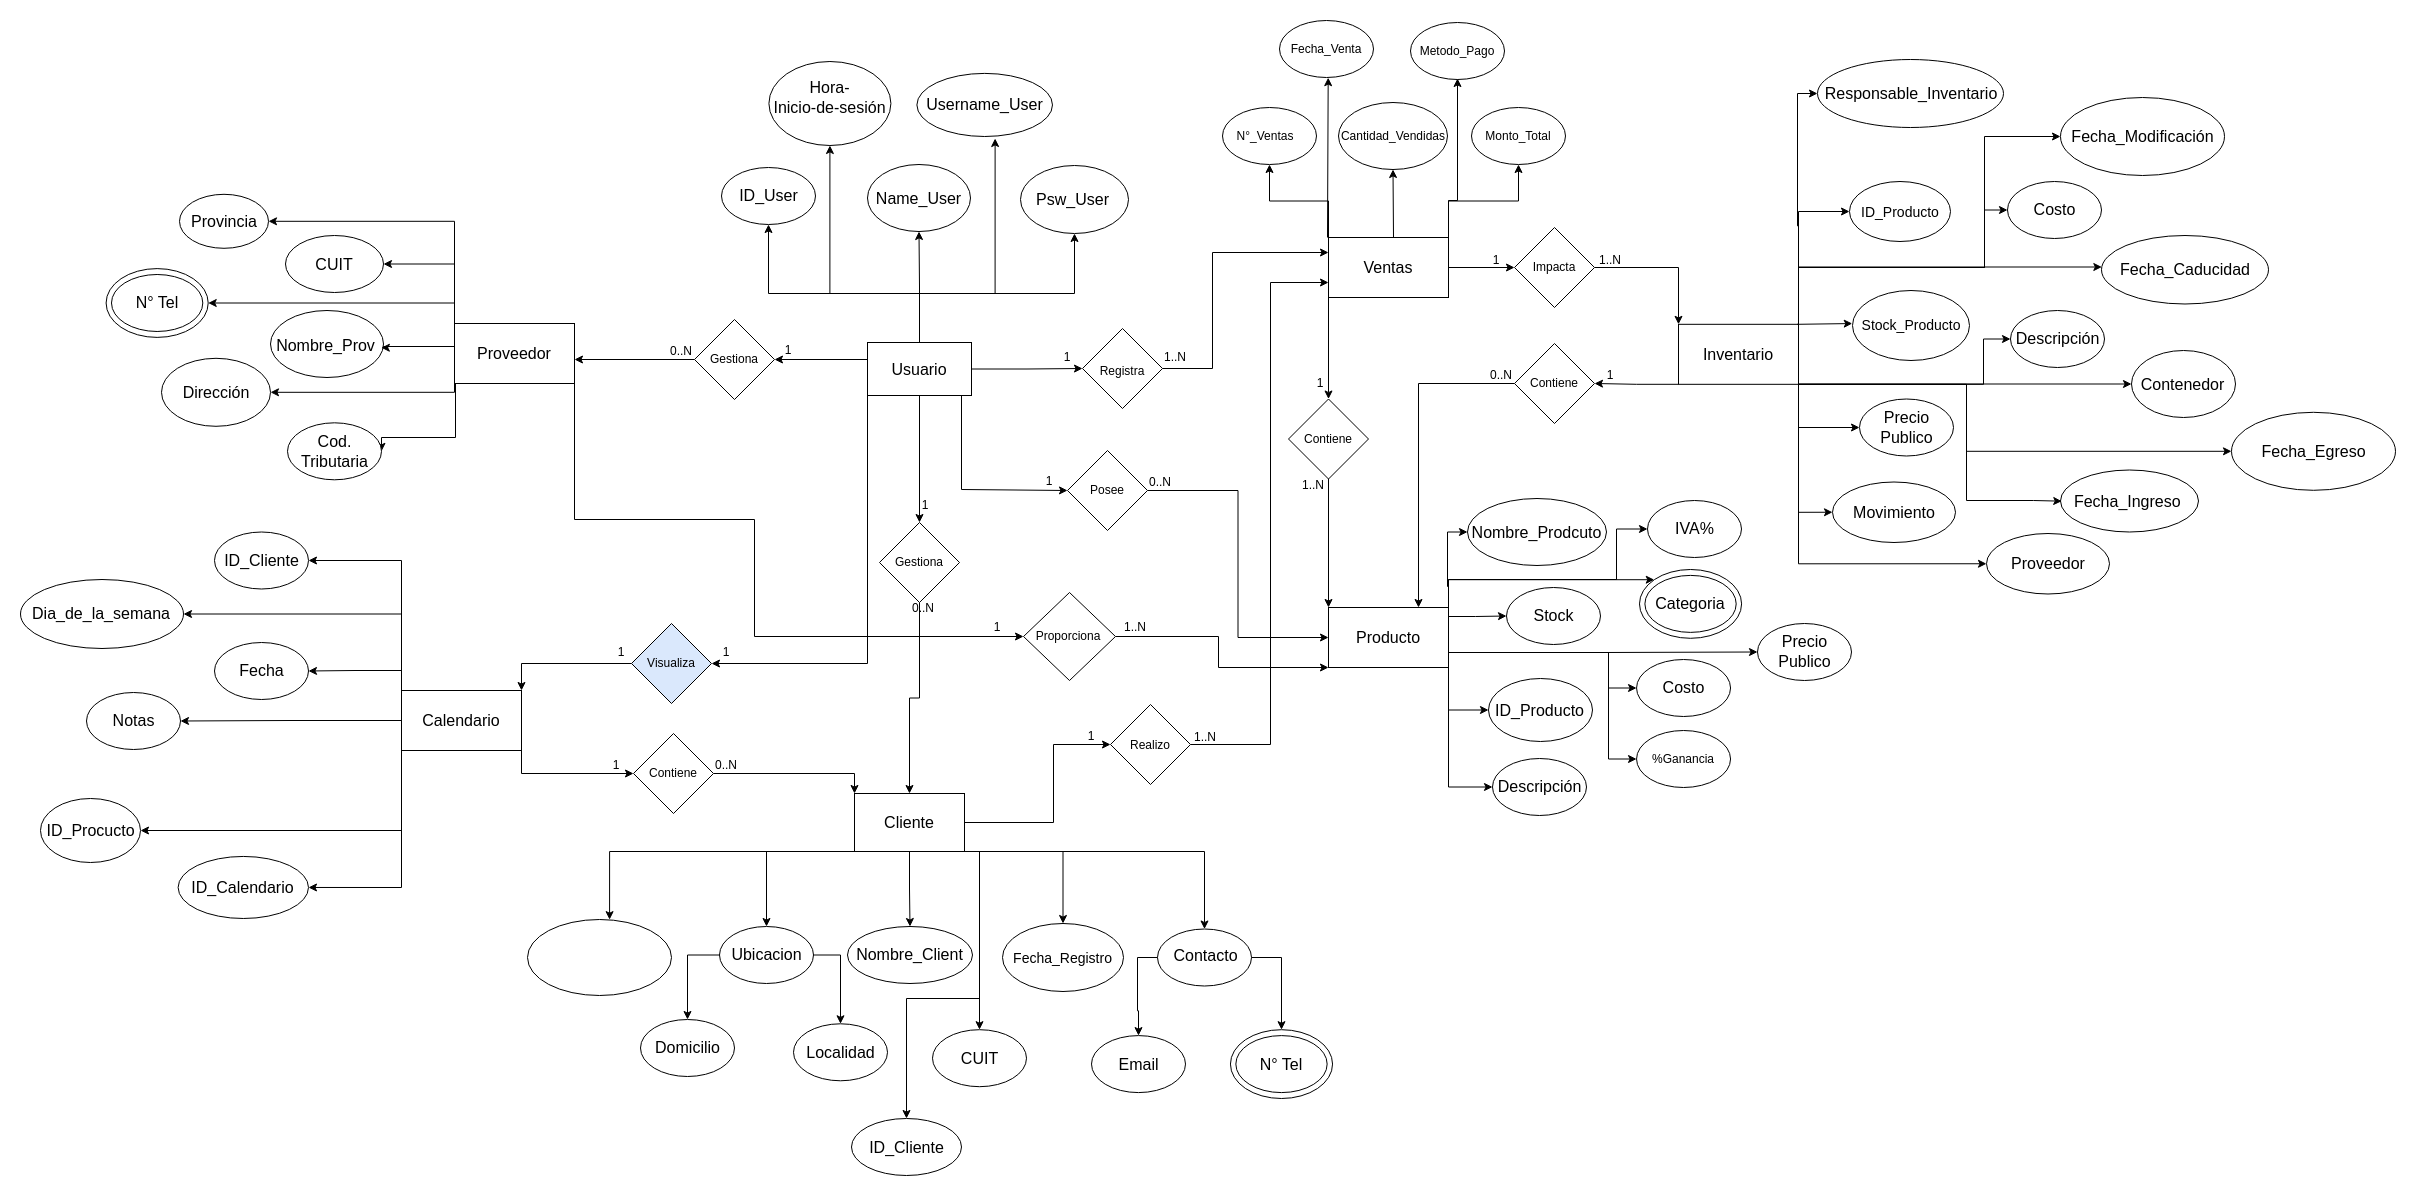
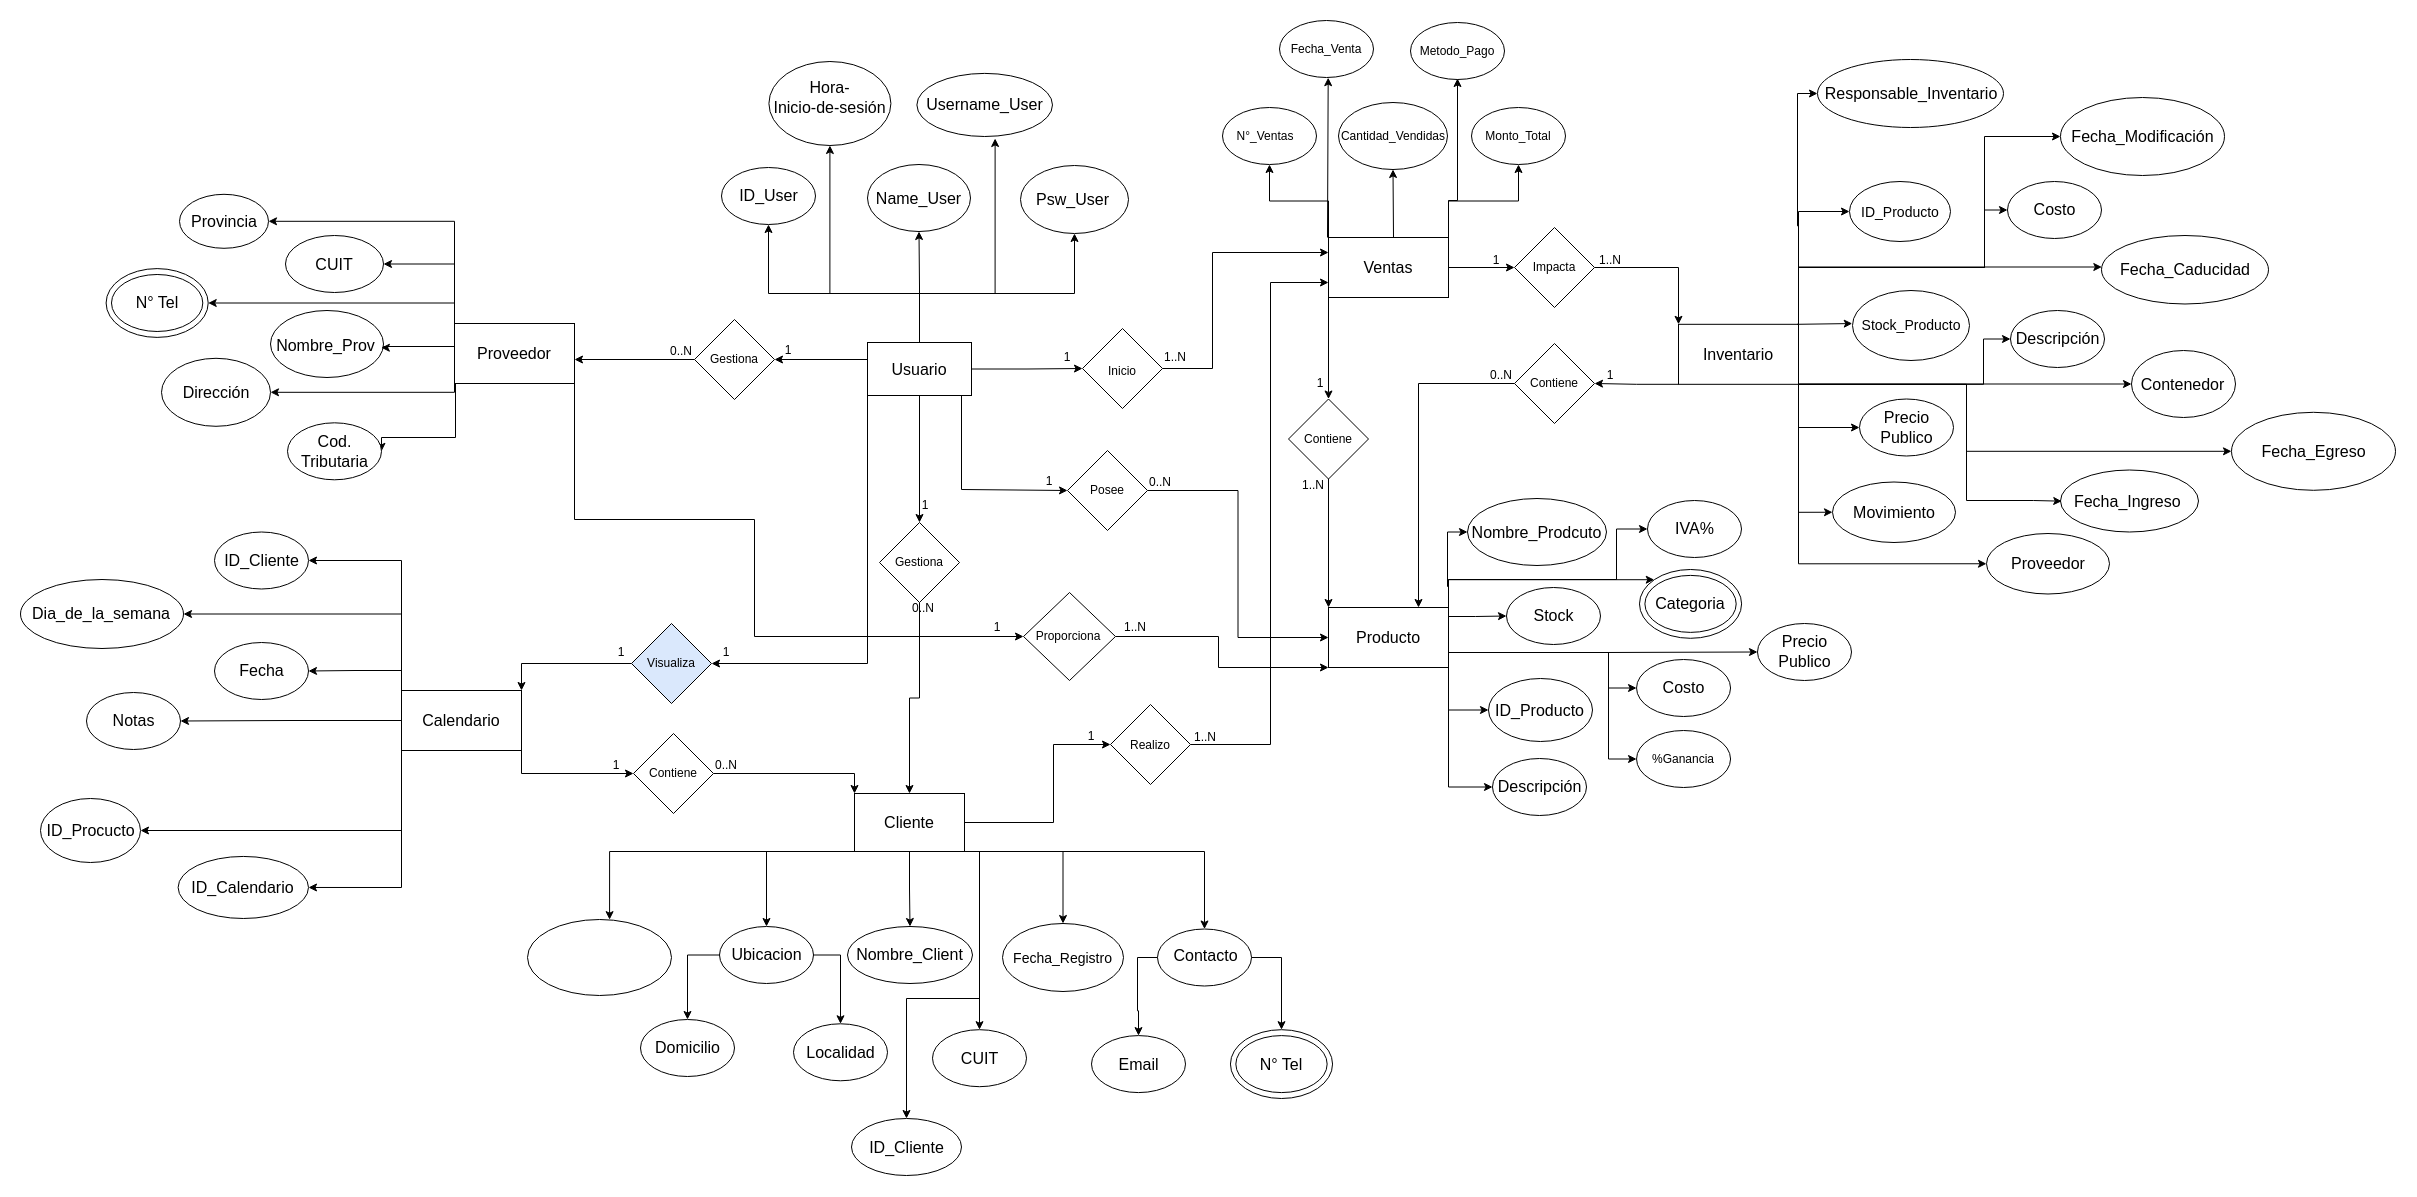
node "Registra": label "Registra" -> "Inicio"
